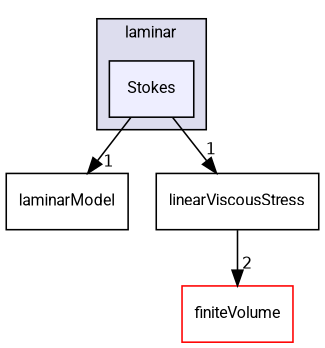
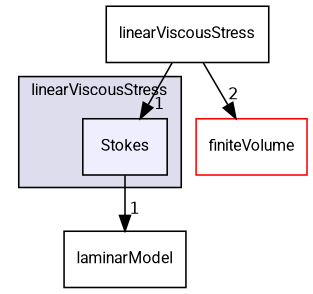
cluster "laminar": label "laminar" -> "linearViscousStress"
edge "Stokes" -> "linearViscousStress": reversed
